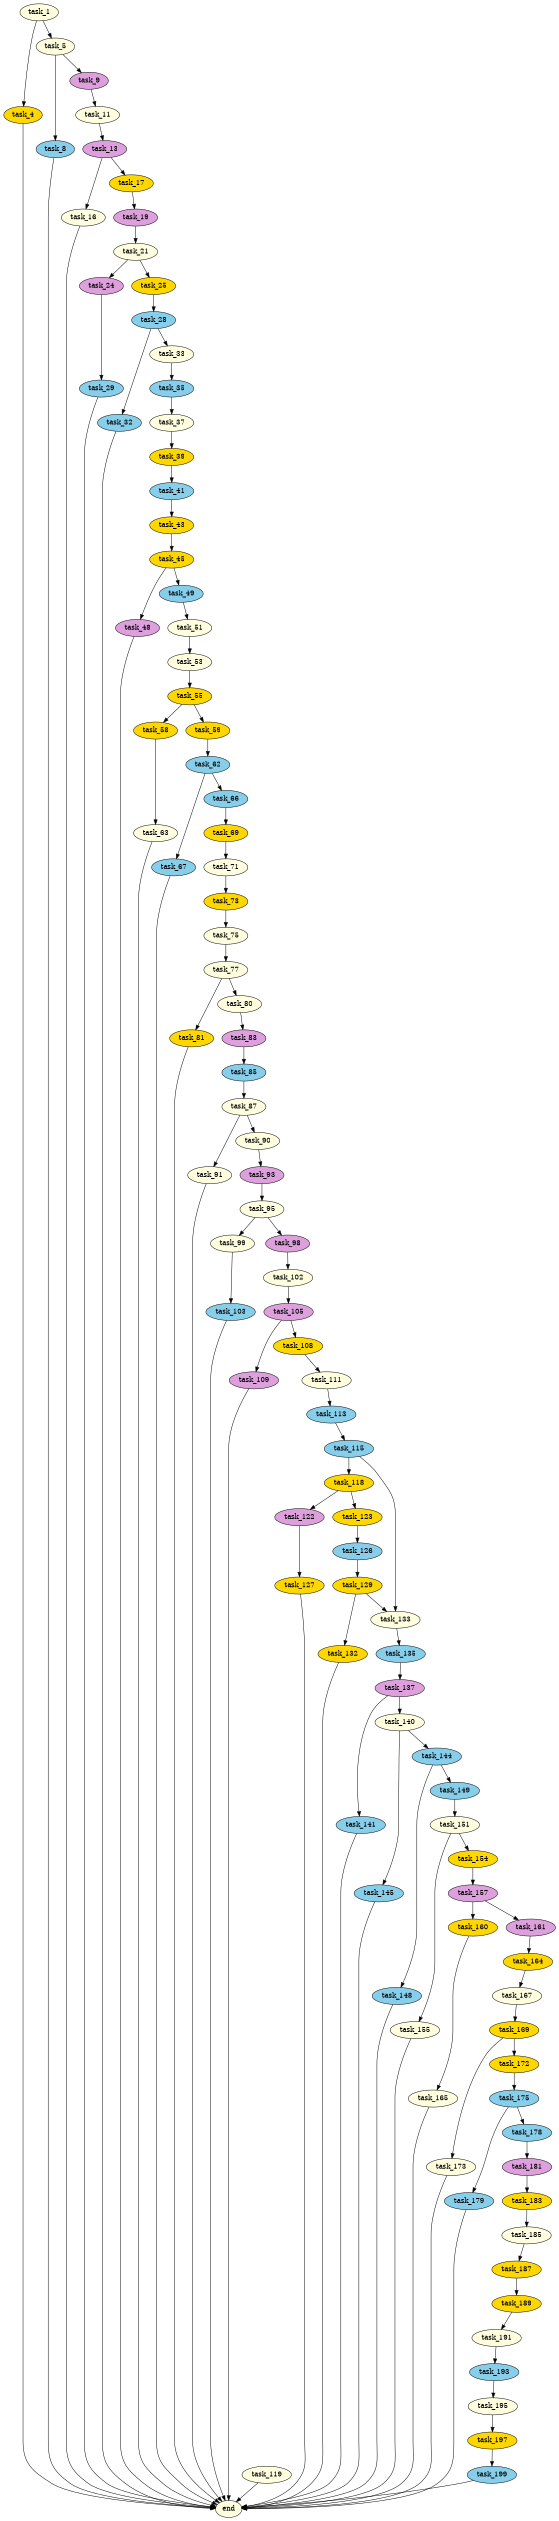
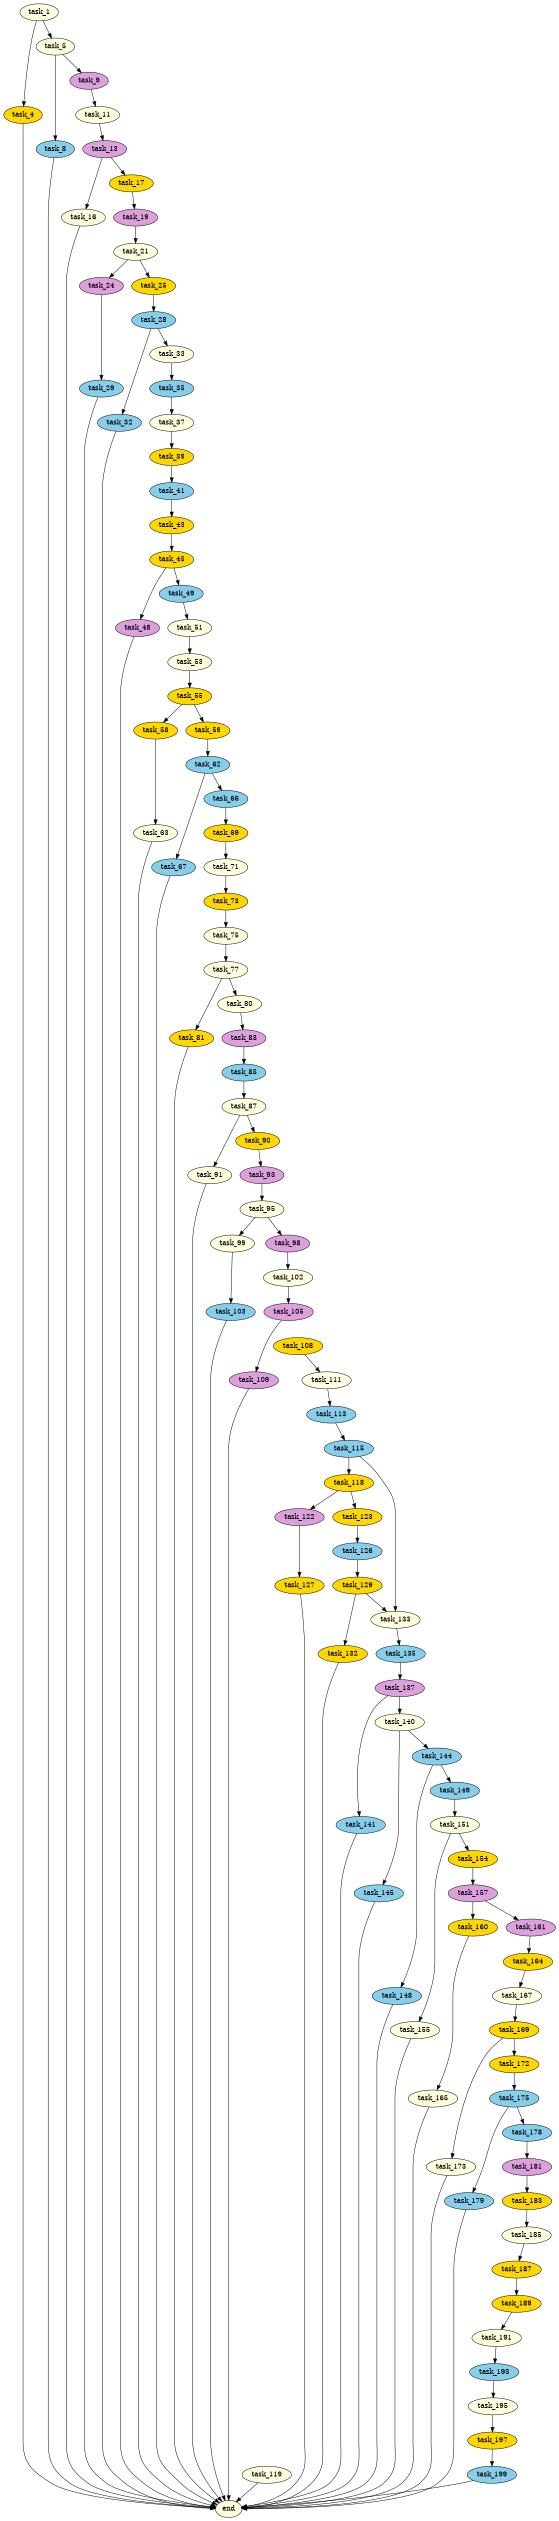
node "task_90": fillcolor lightyellow -> gold
edge "task_105" -> "task_108": removed
